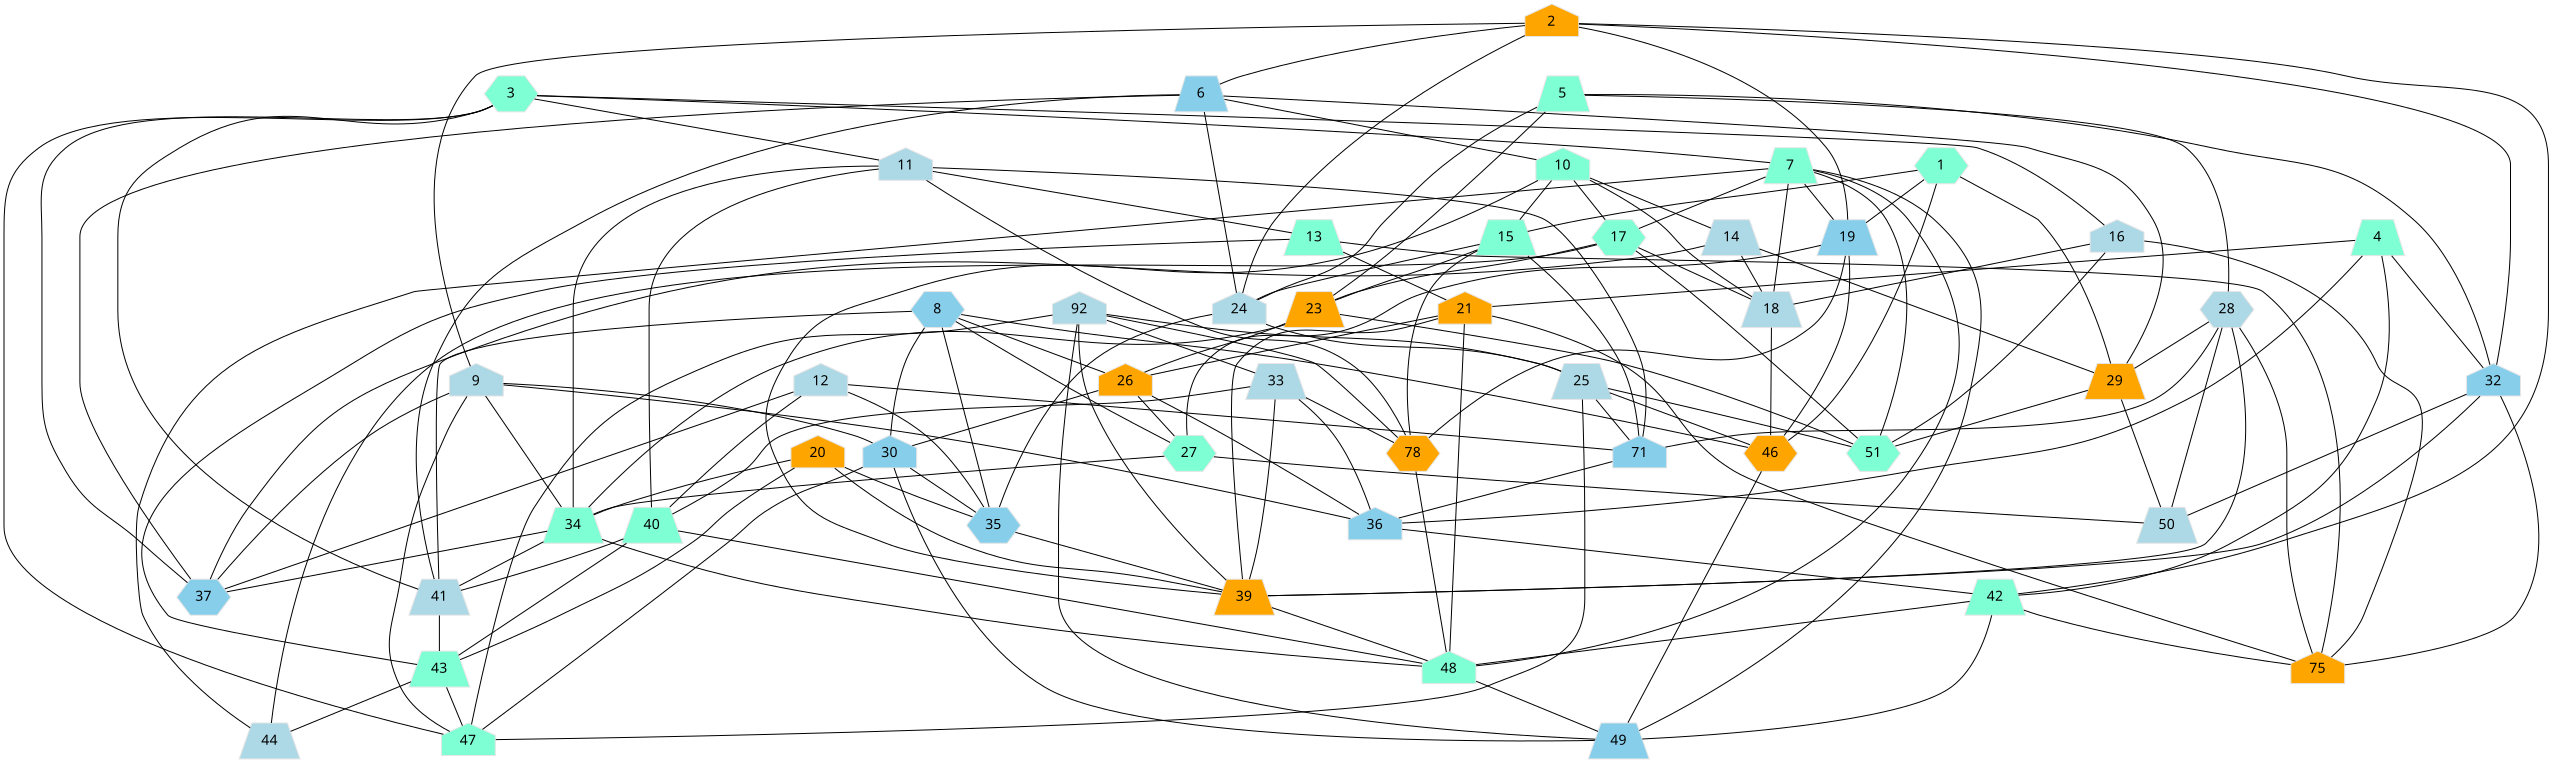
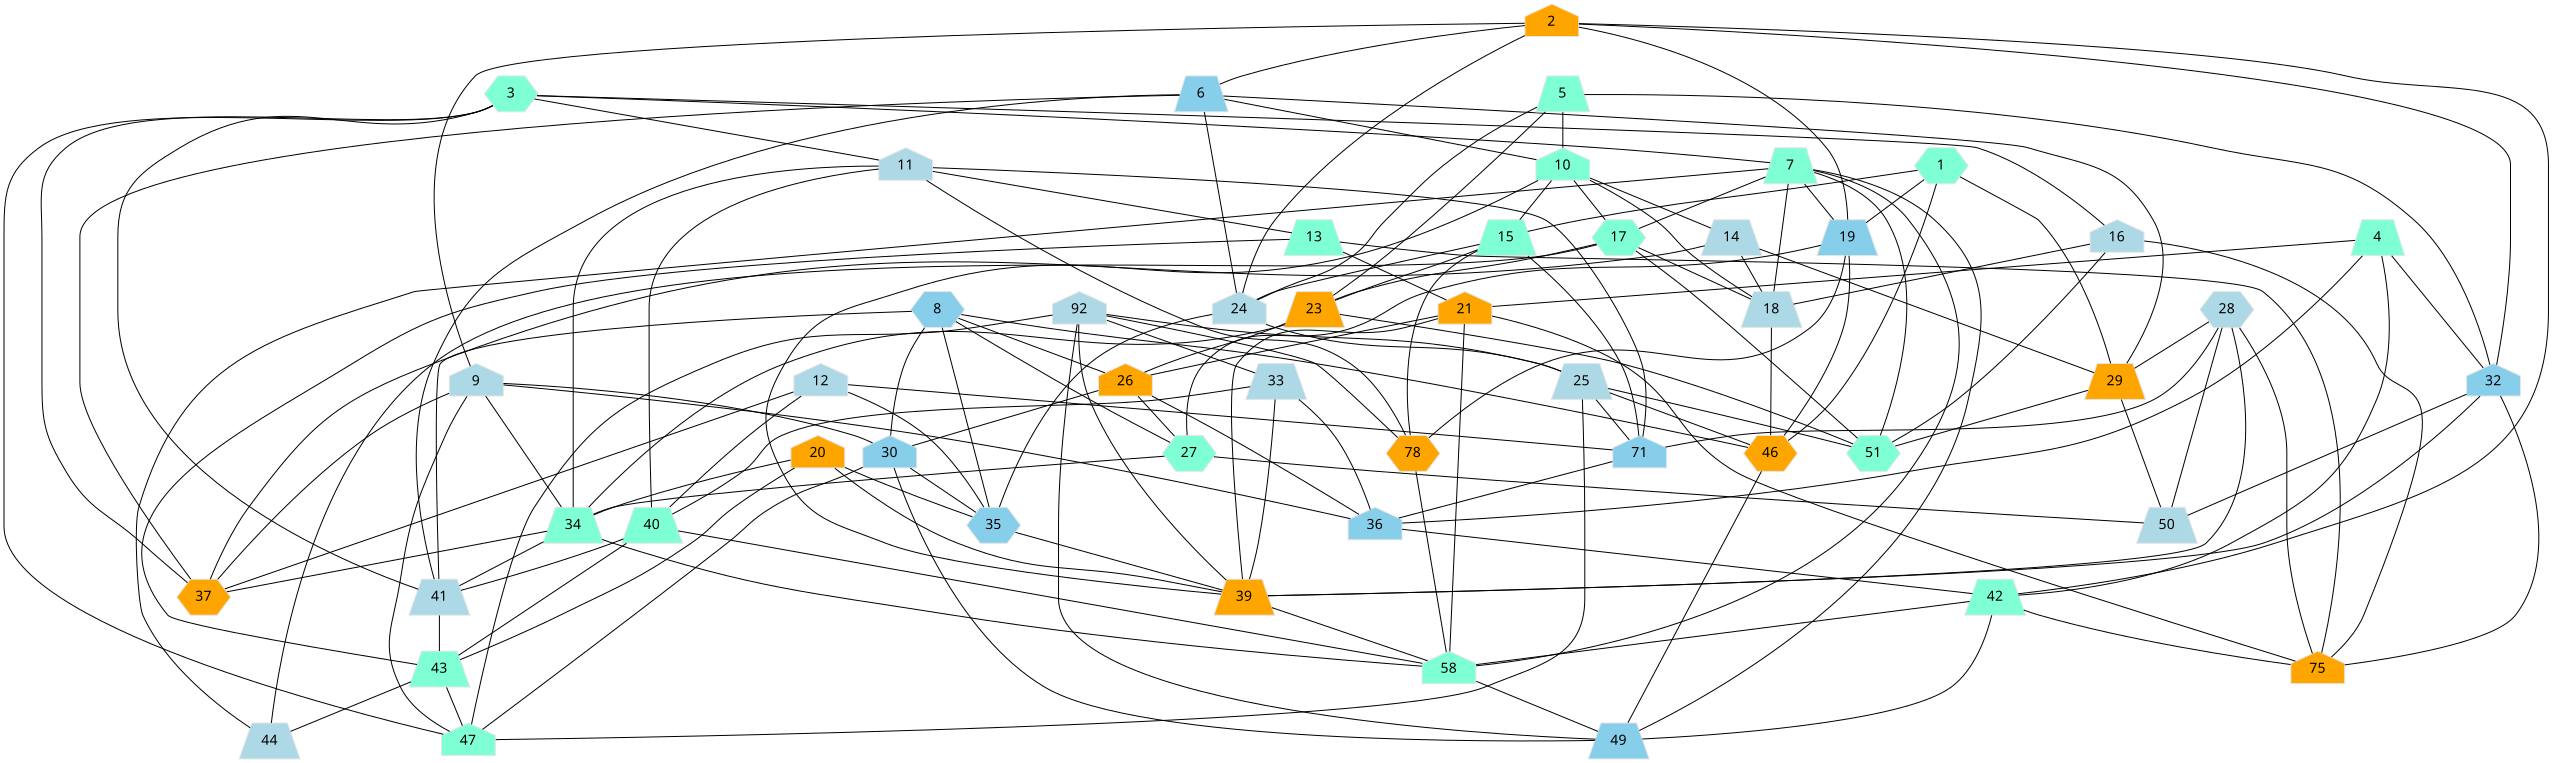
edge "5" -- "28": now "5" -- "10"
edge "33" -- "78": removed
node "37": fillcolor skyblue -> orange
node "48": label "48" -> "58"
